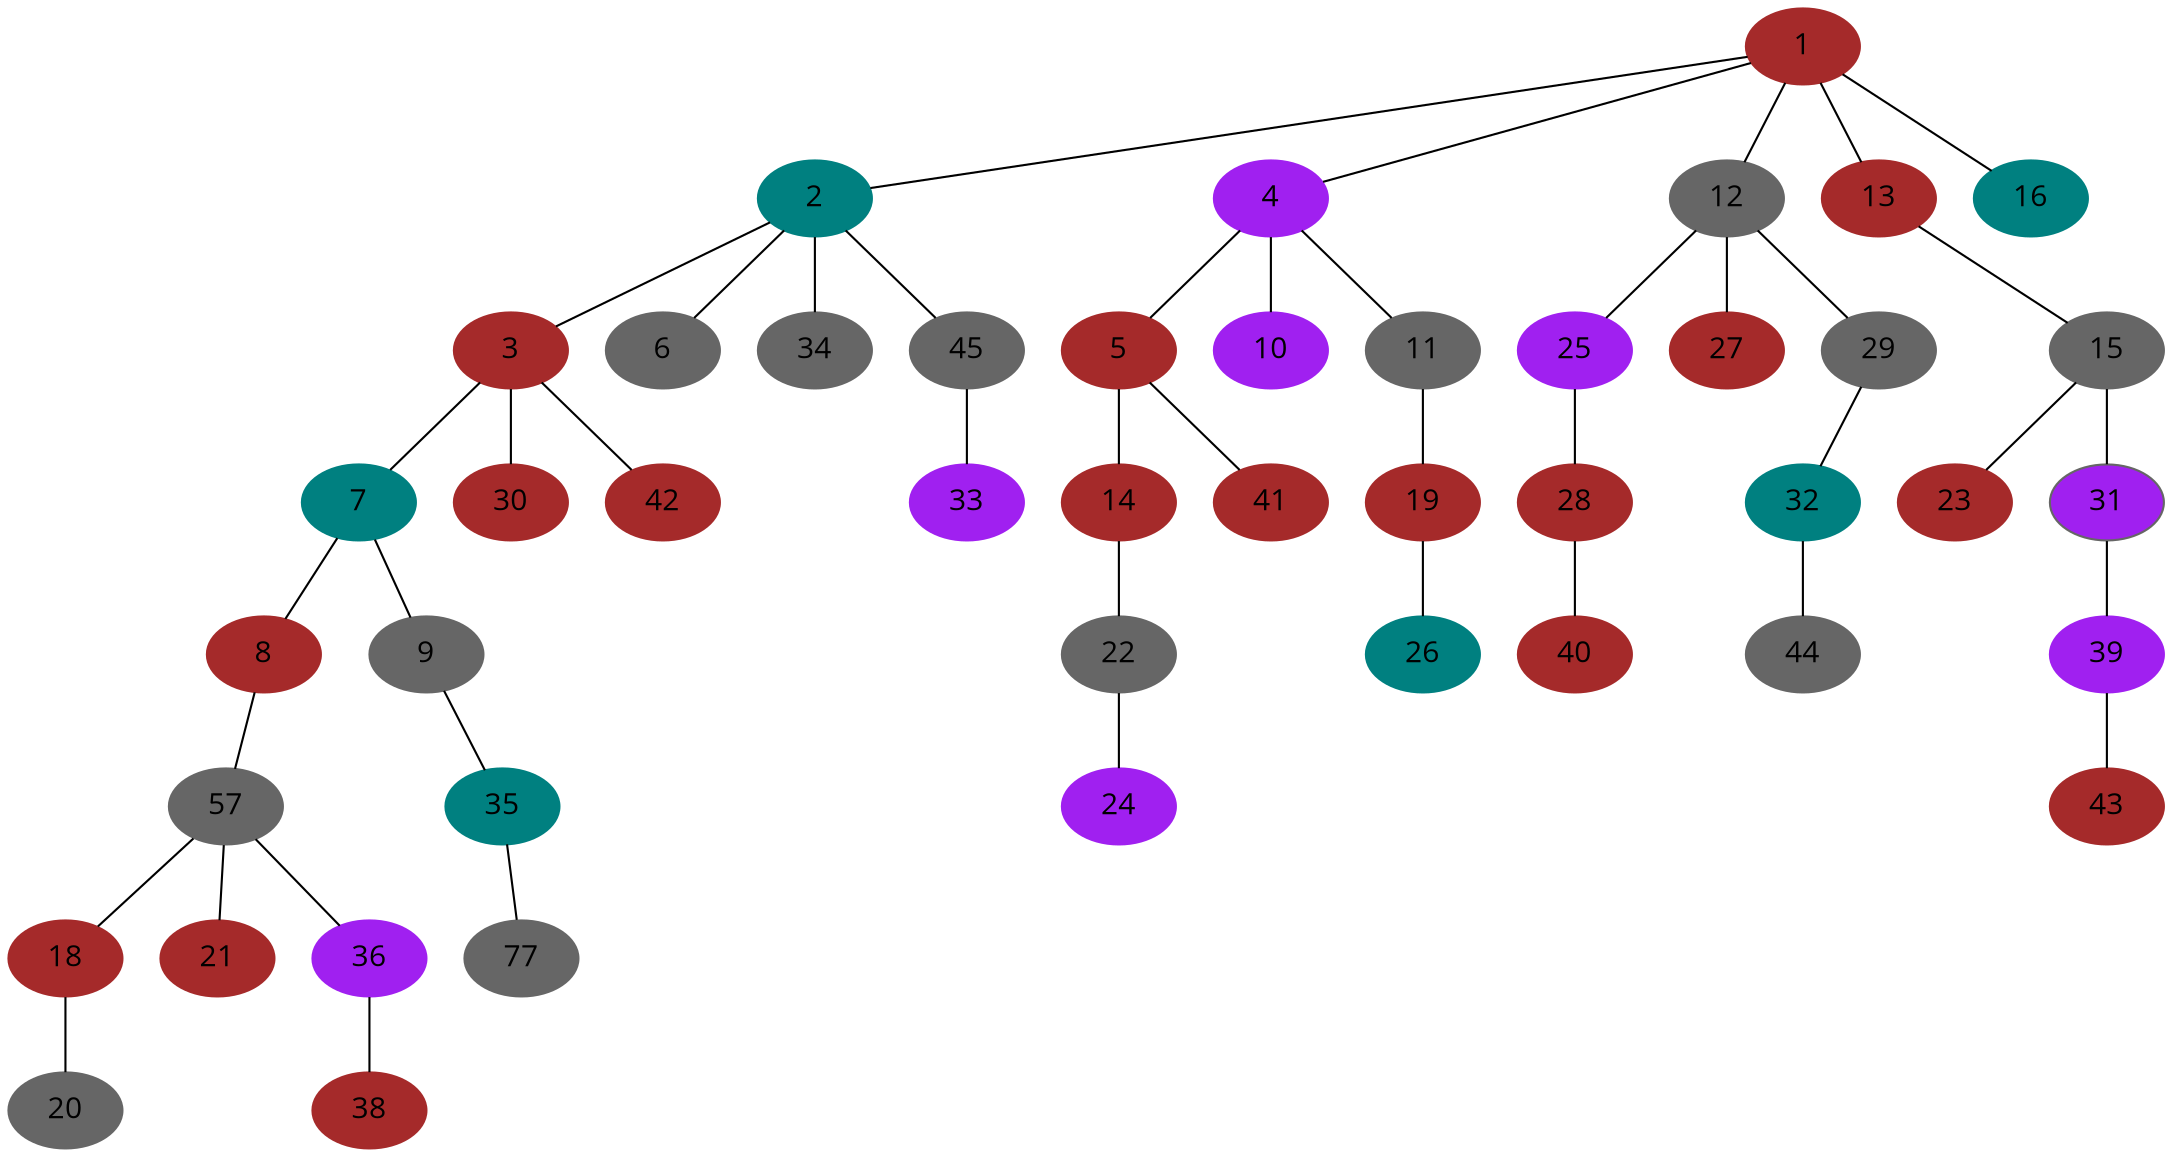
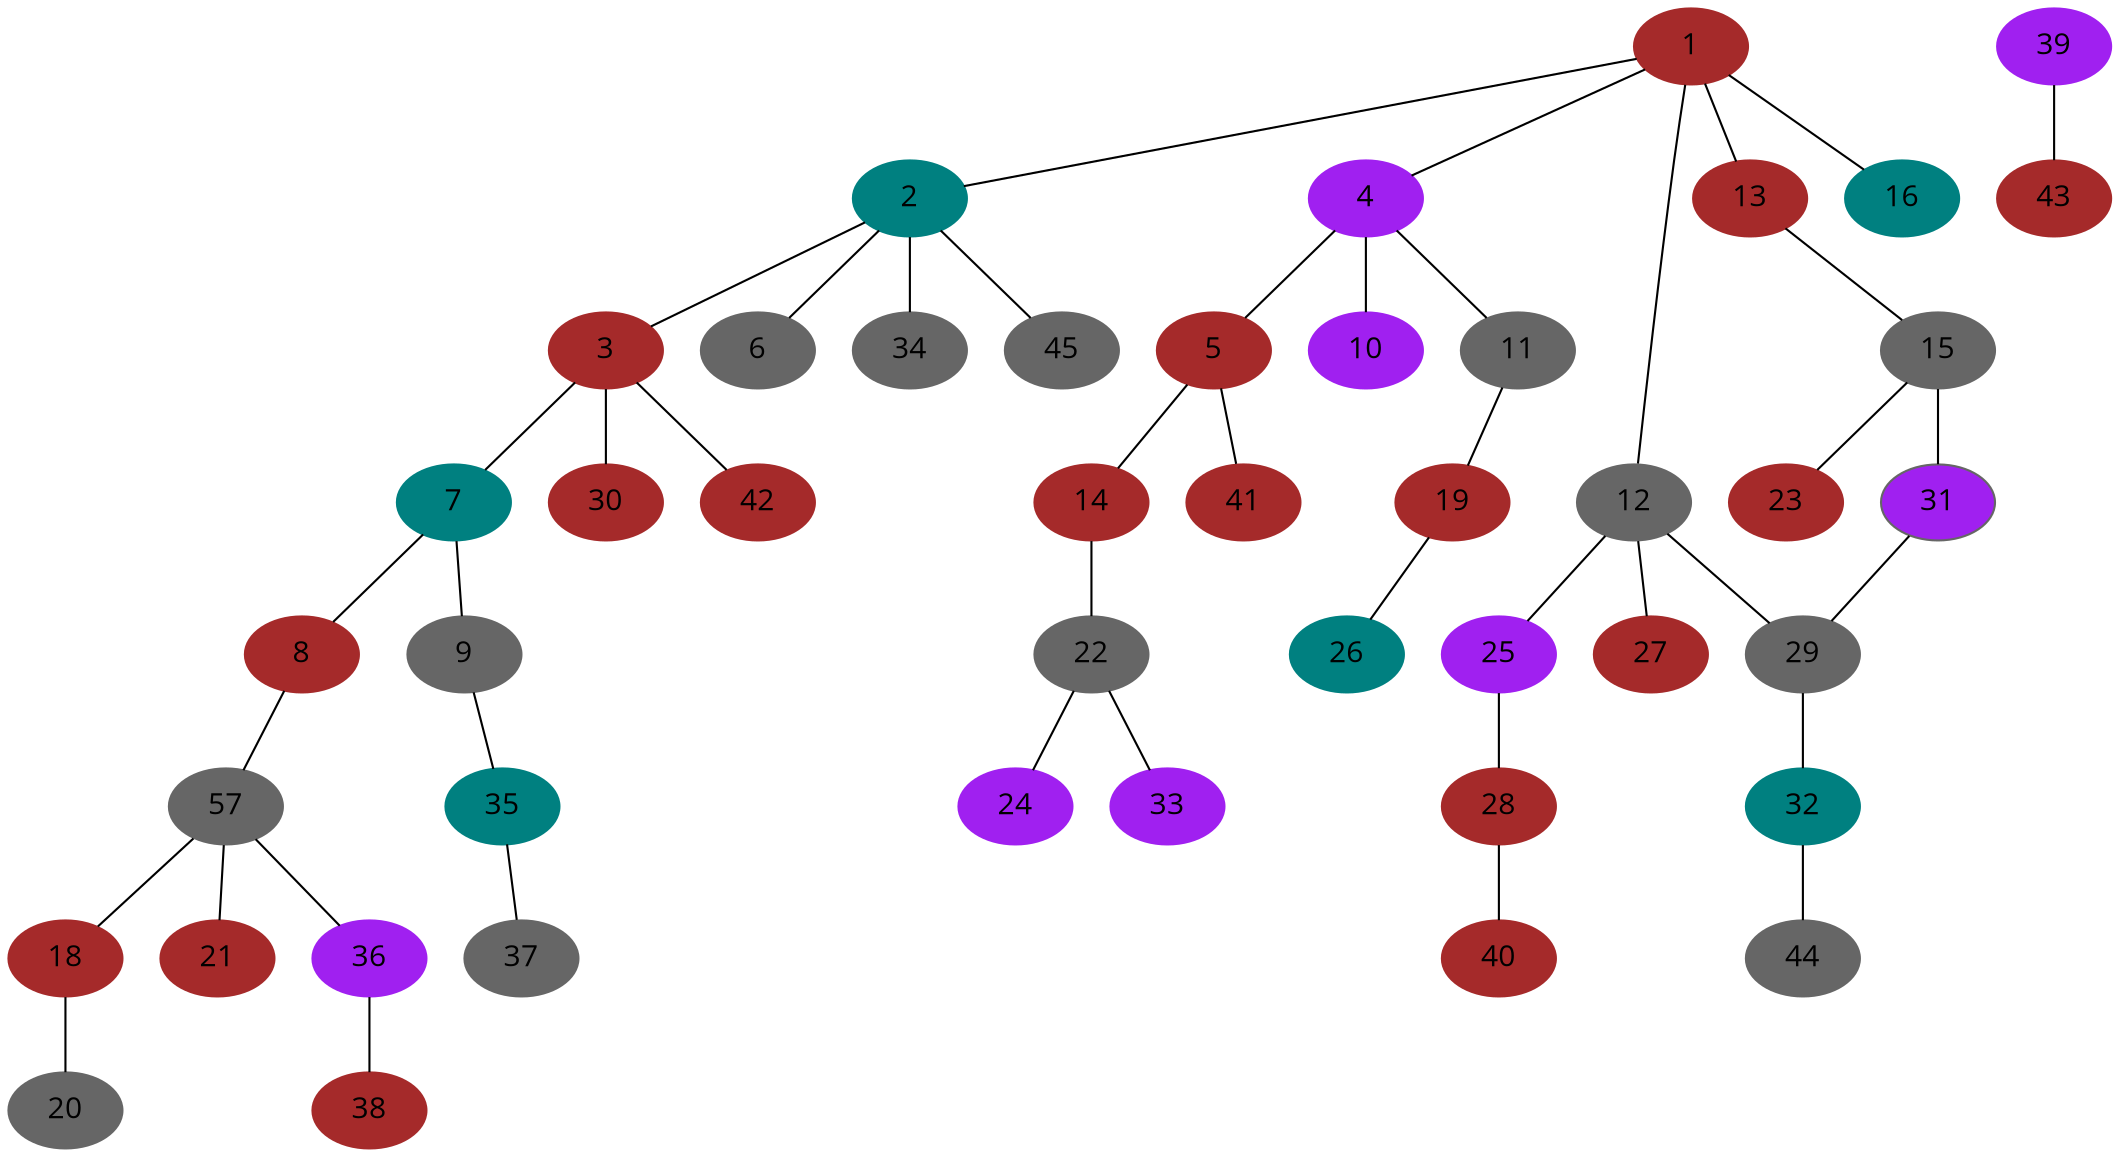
edge "45" -- "33": now "22" -- "33"
edge "31" -- "39": now "31" -- "29"
node "77": label "77" -> "37"
